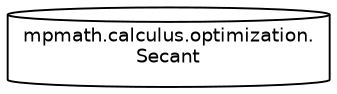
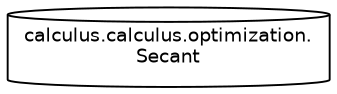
node "mpmath.calculus.optimization. Secant": label "mpmath.calculus.optimization. Secant" -> "calculus.calculus.optimization. Secant"
